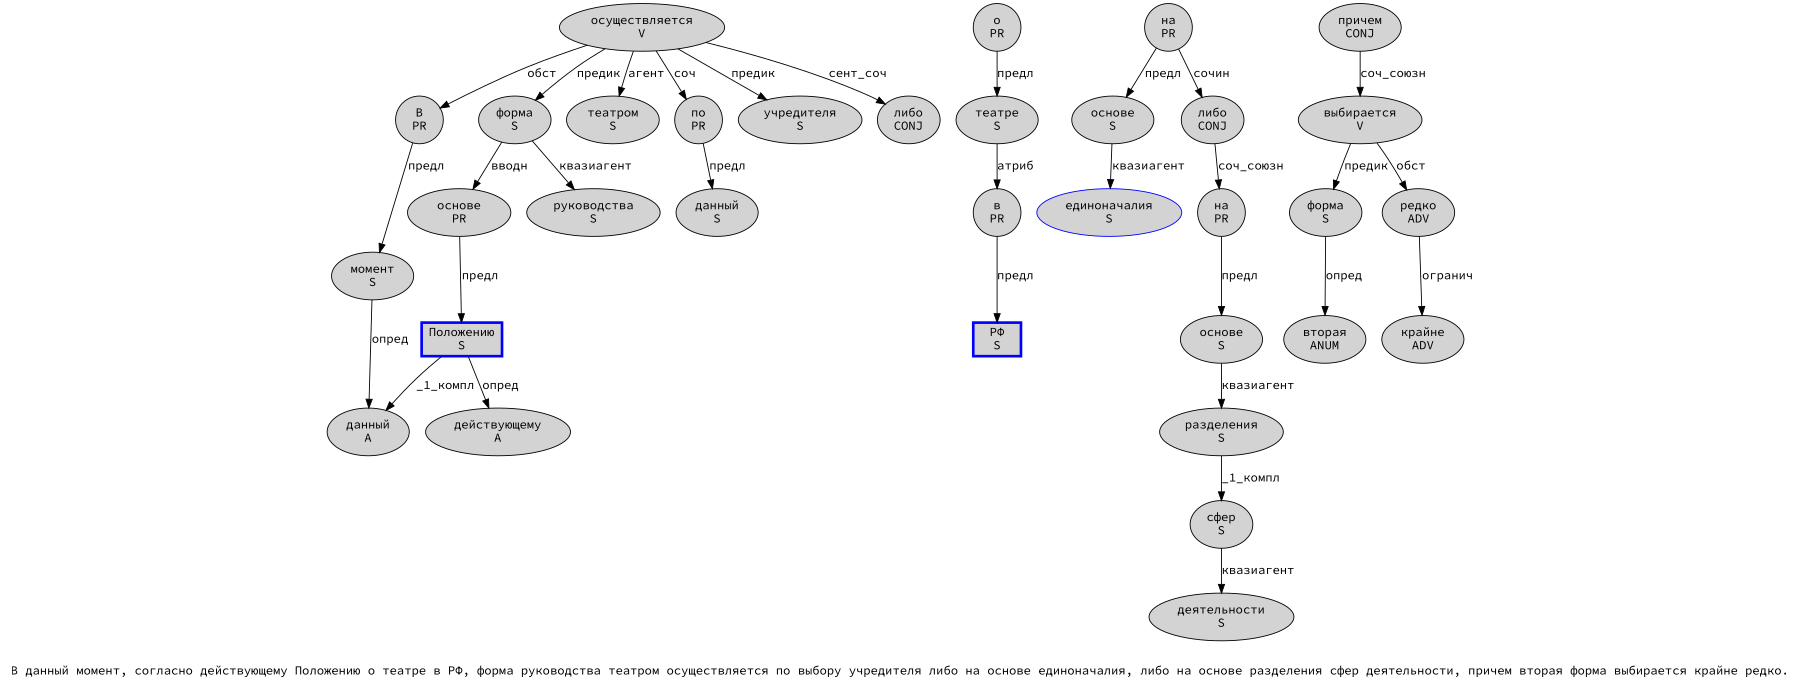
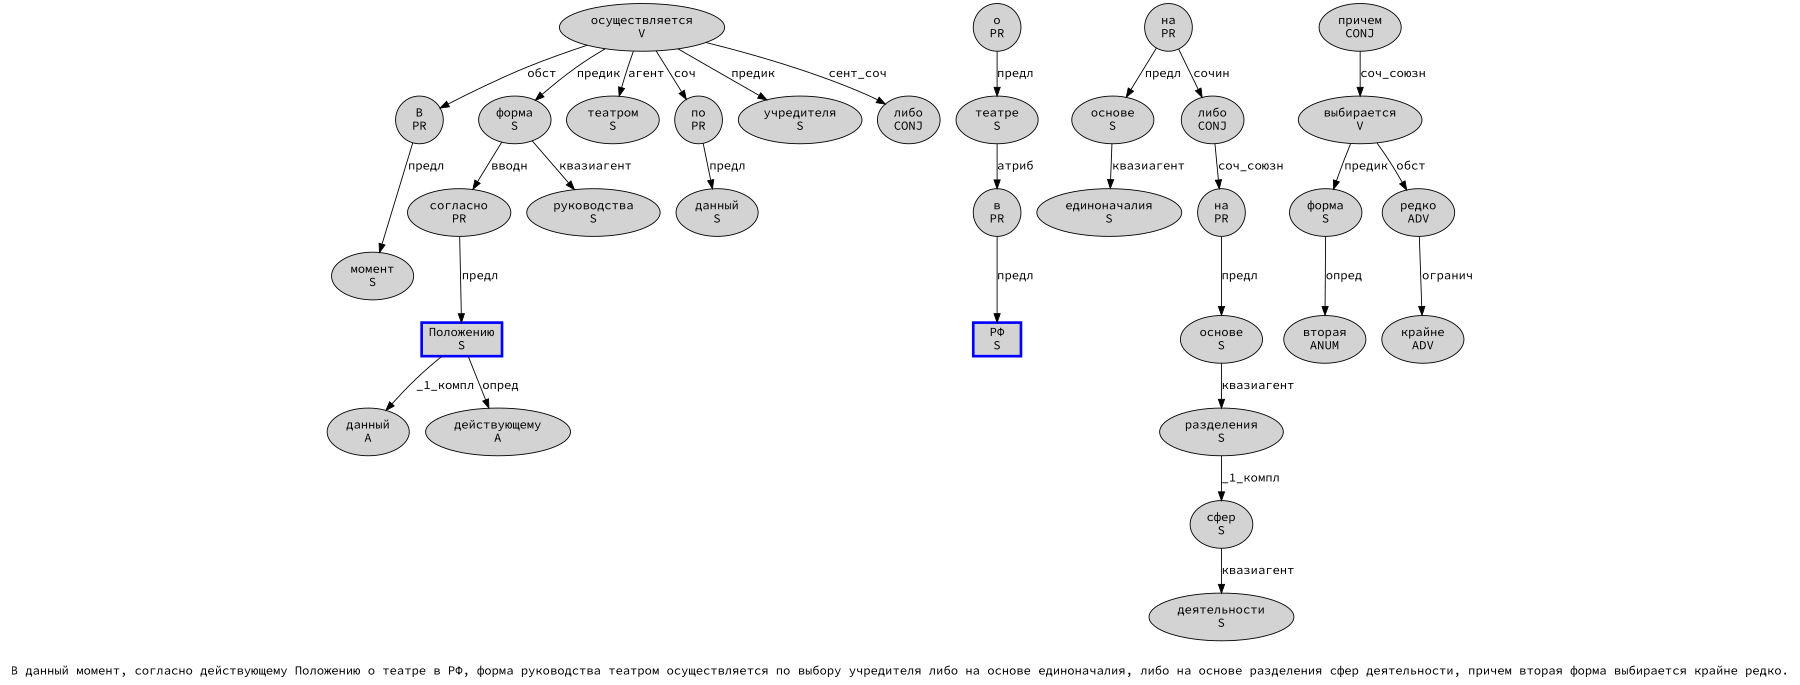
node "основе PR": label "основе PR" -> "согласно PR"
node "единоначалия S": color blue -> black
edge "момент S" -> "данный A": removed, label "опред"
